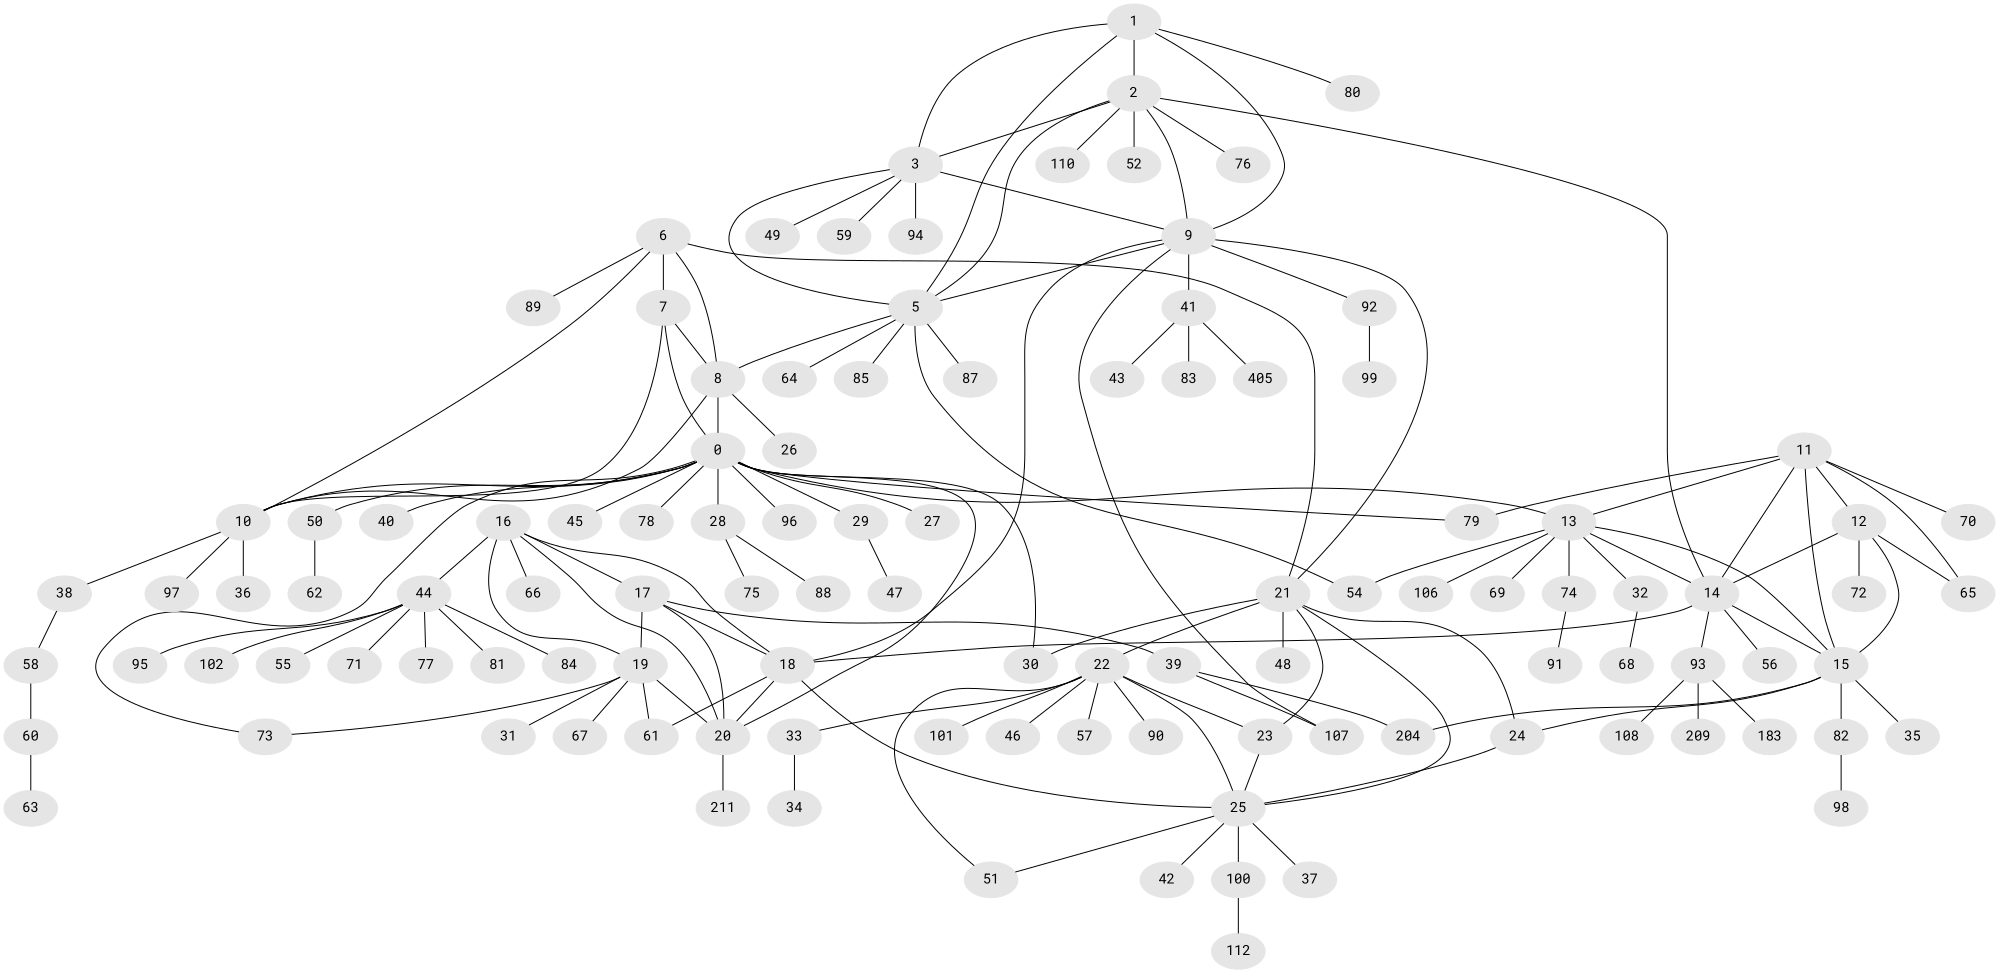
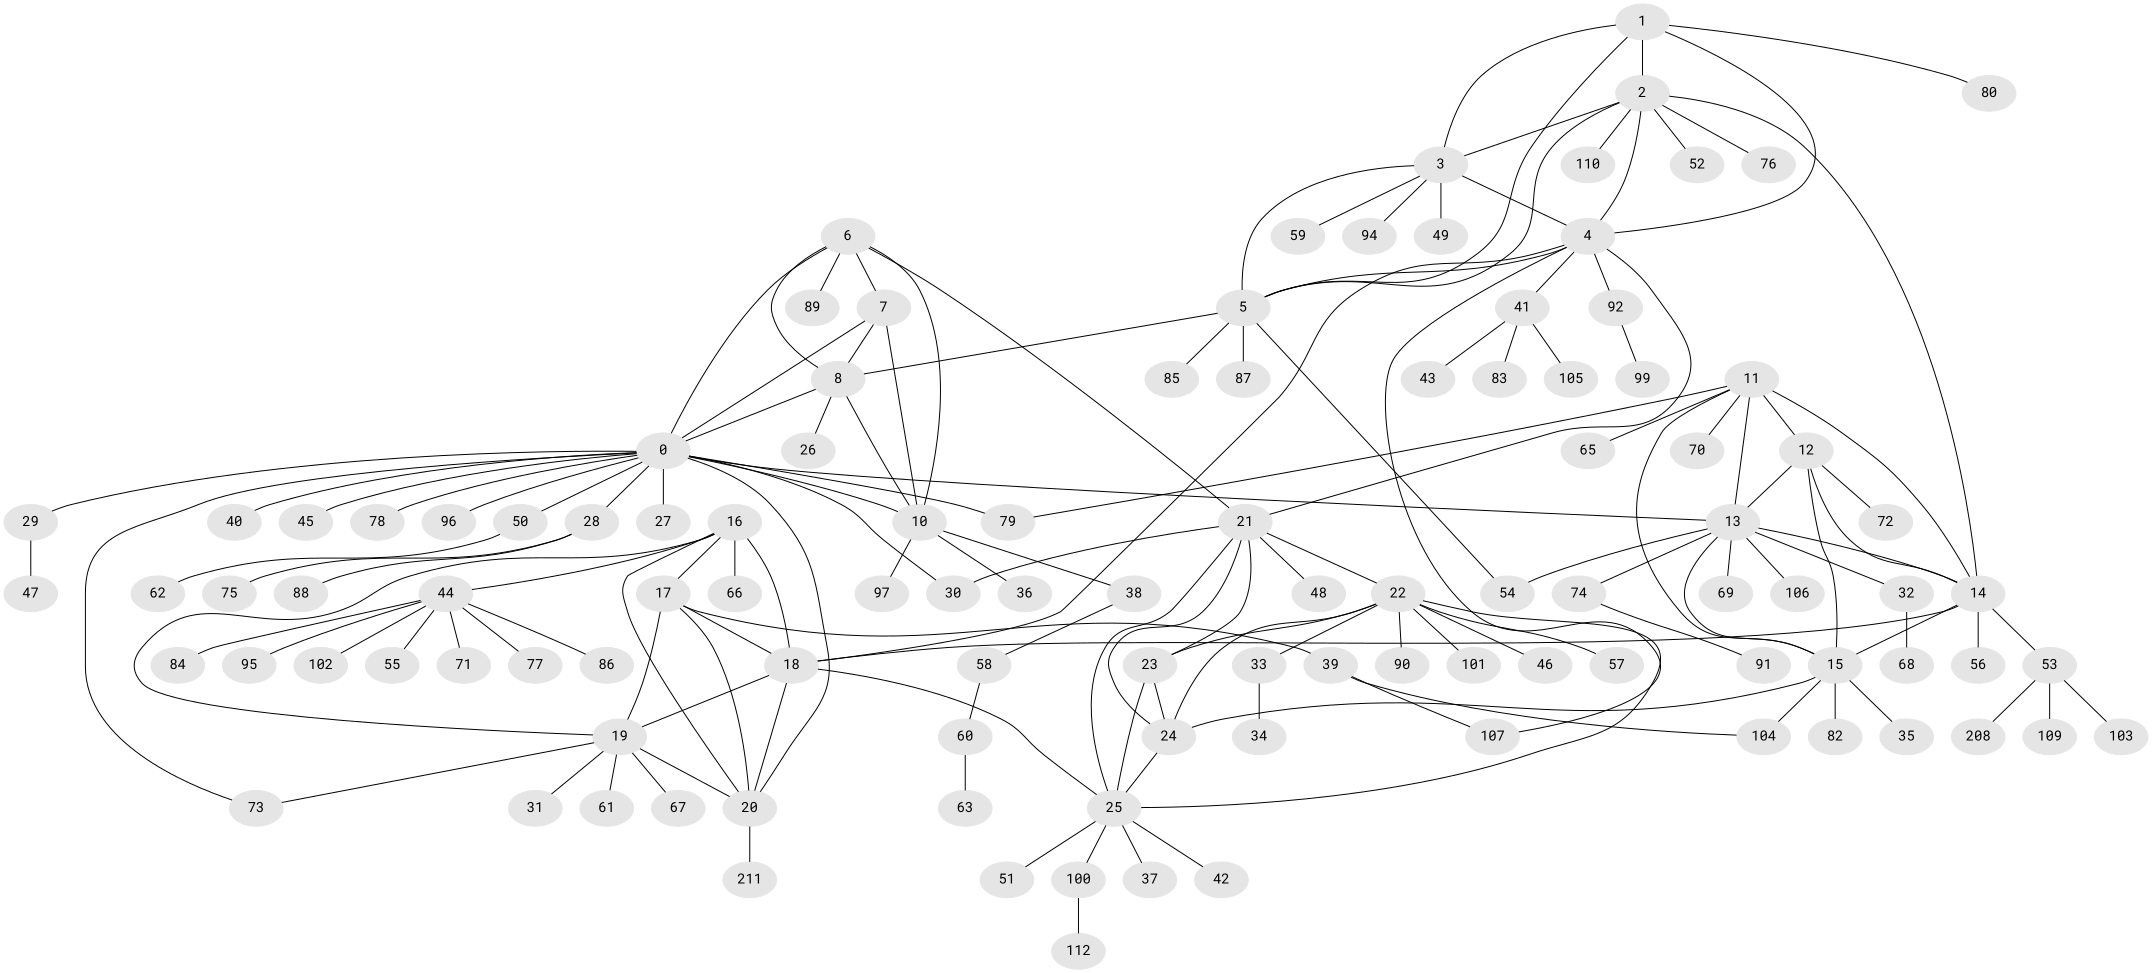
node "9": label "9" -> "4"
edge "6" -- "0": added
node "64": removed
node "405": label "405" -> "105"
edge "12" -- "65": now "12" -- "13"
node "81": label "81" -> "86"
node "93": label "93" -> "53"
edge "18" -- "61": now "18" -- "19"
edge "23" -- "24": added
edge "22" -- "51": now "22" -- "24"
node "204": label "204" -> "104"
node "108": label "108" -> "208"
node "209": label "209" -> "109"
node "183": label "183" -> "103"
node "98": removed
